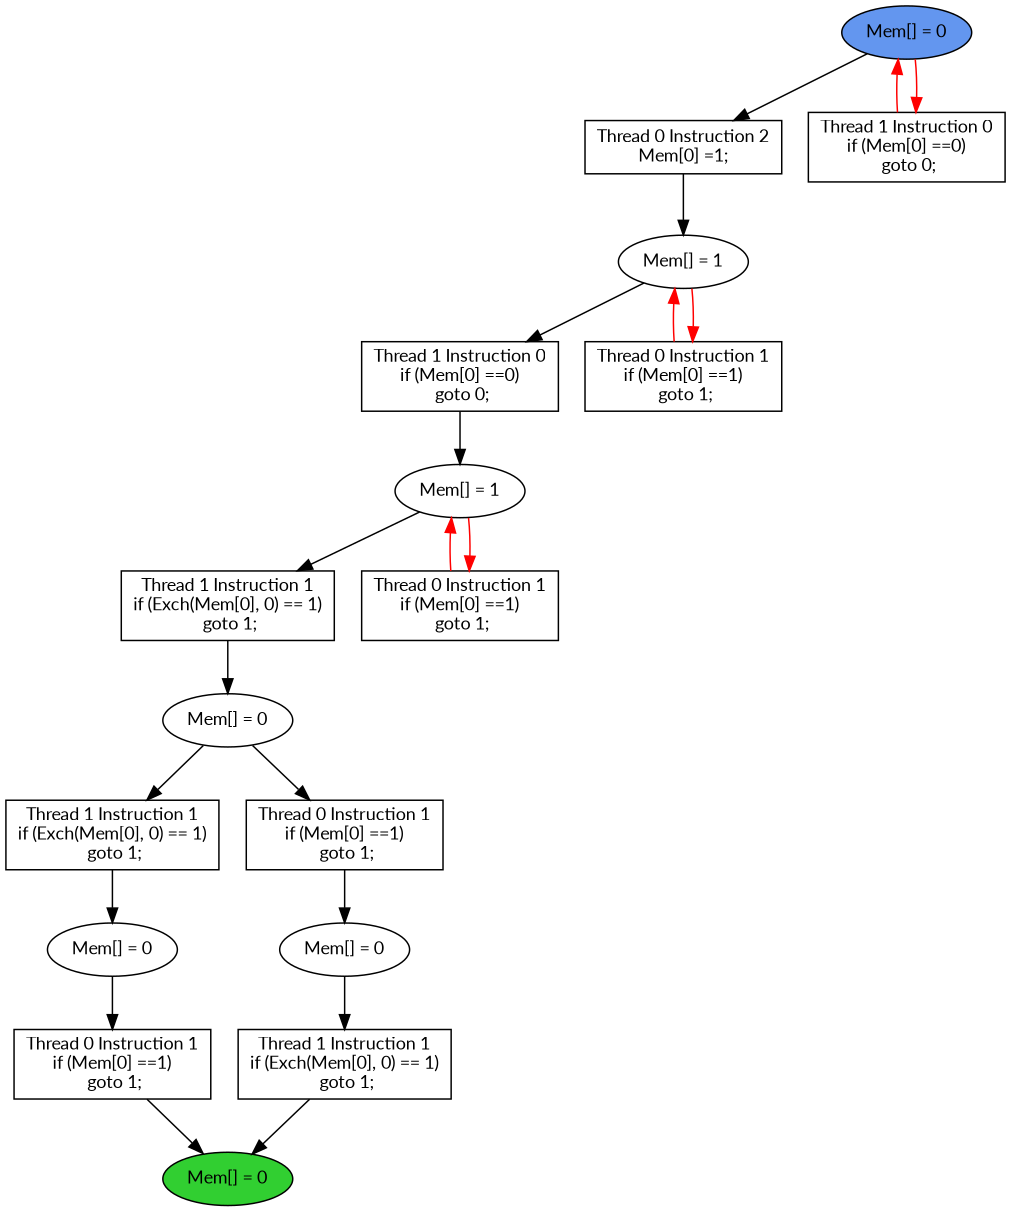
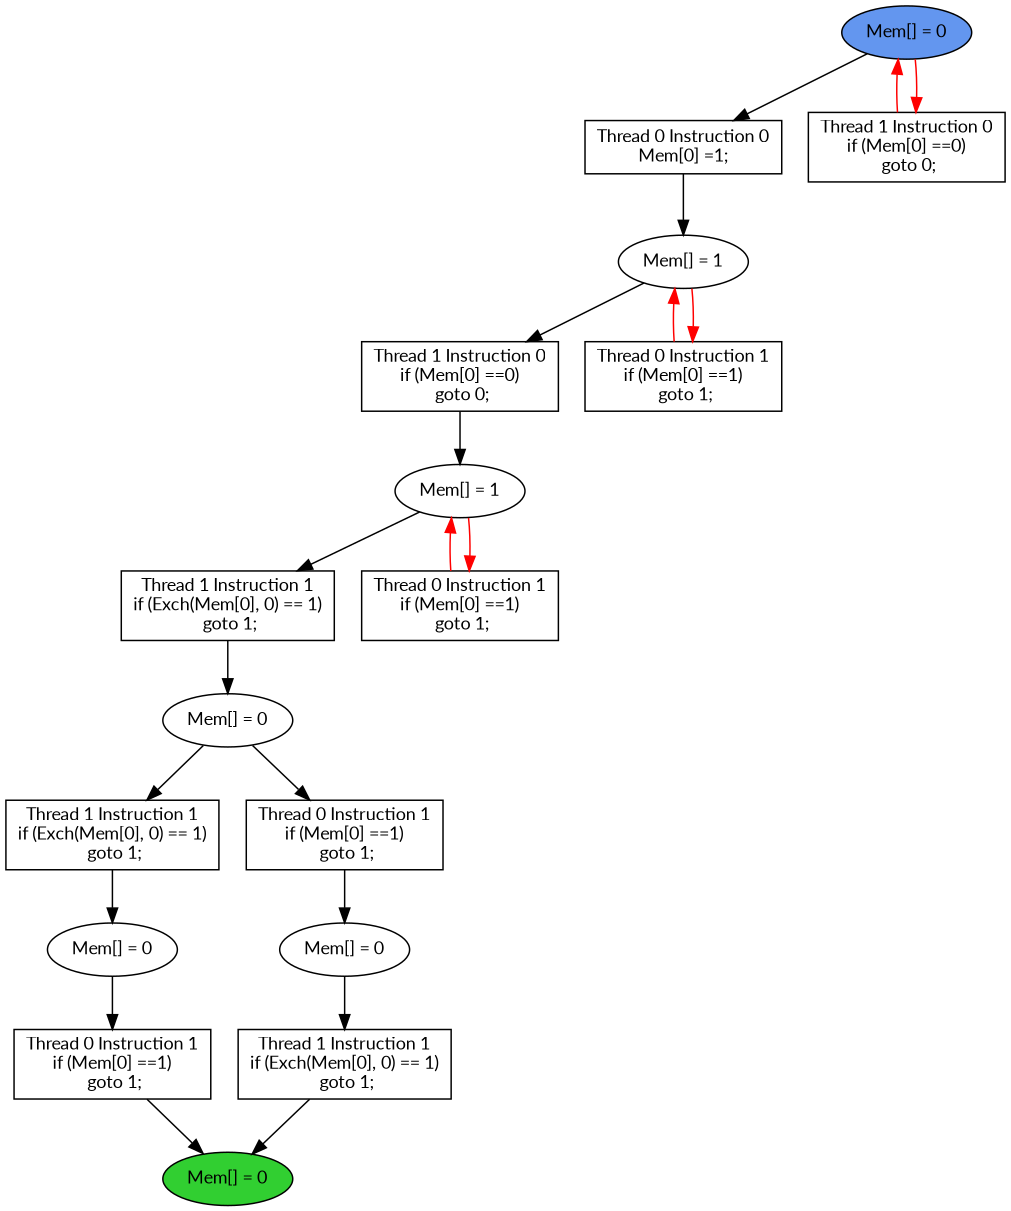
node "Thread 0 Instruction 2 Mem[0] =1;": label "Thread 0 Instruction 2 Mem[0] =1;" -> "Thread 0 Instruction 0 Mem[0] =1;"
